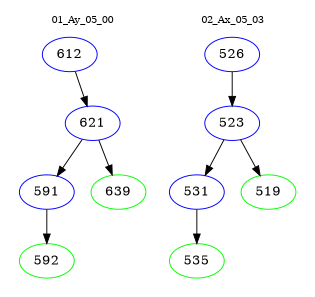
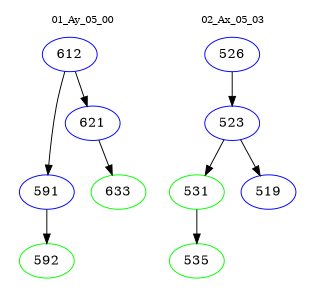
edge "621" -> "591": now "612" -> "591"
node "639": label "639" -> "633"
node "531": color blue -> green
node "519": color green -> blue
